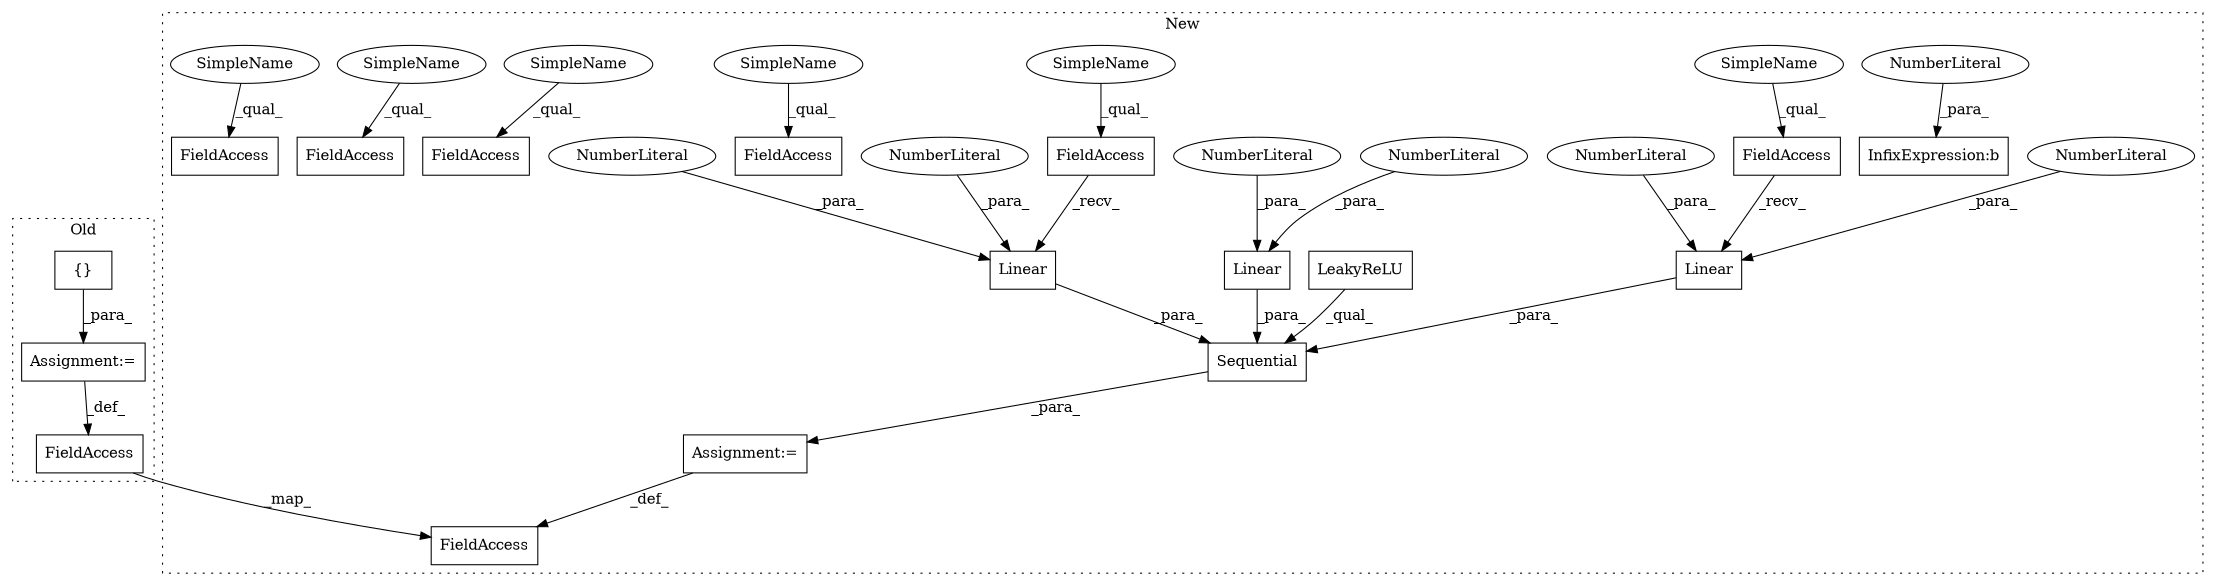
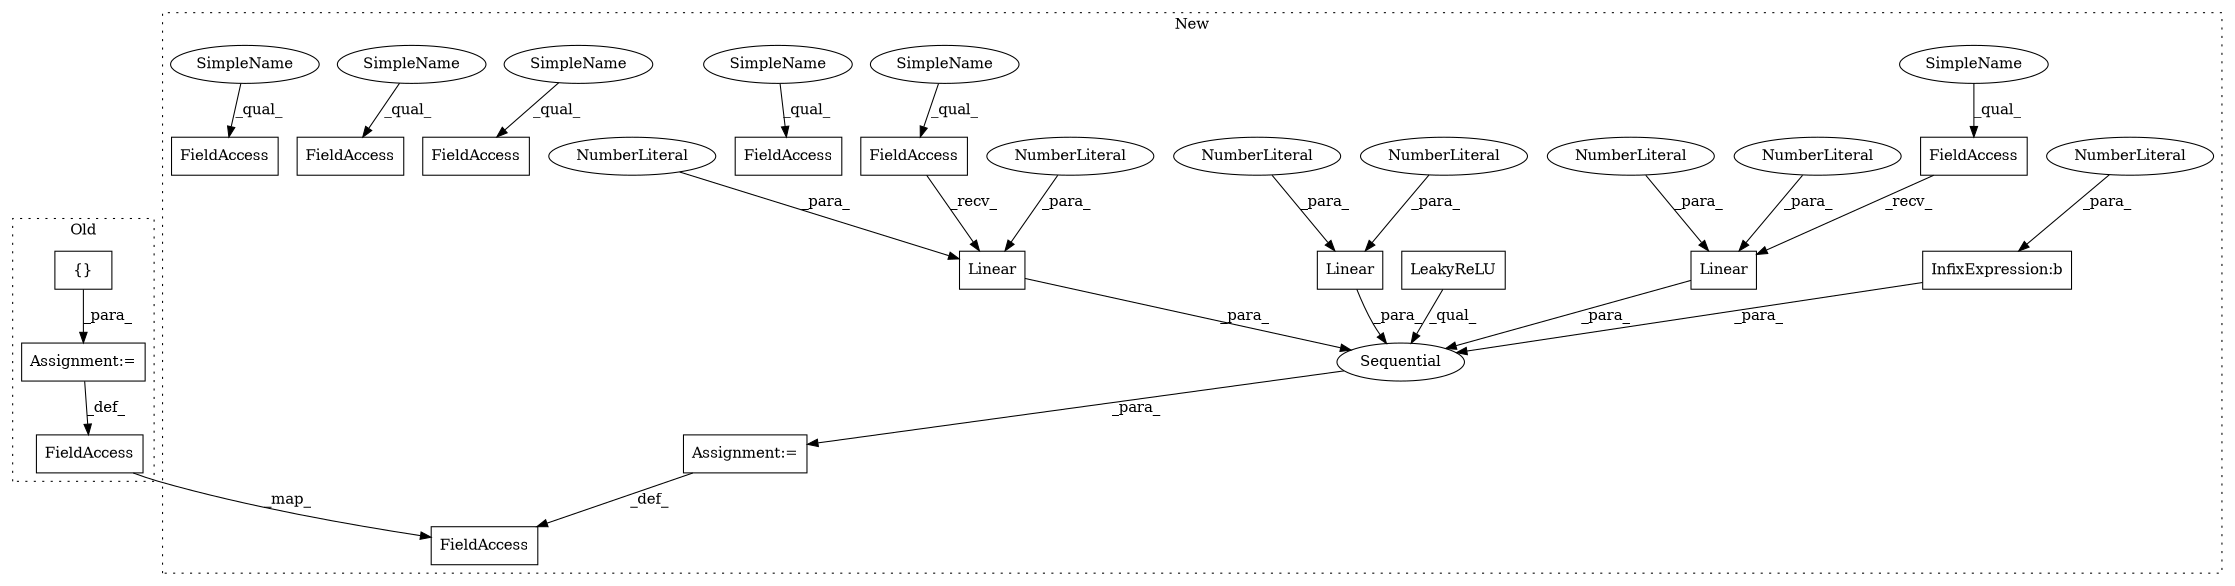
edge "InfixExpression:b" -> "Sequential": added, label "_para_"
node "Sequential": shape box -> ellipse
